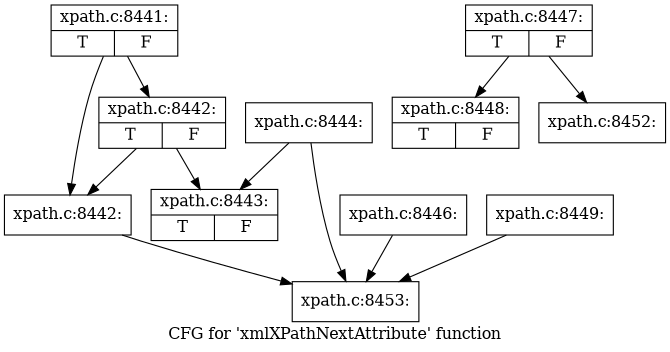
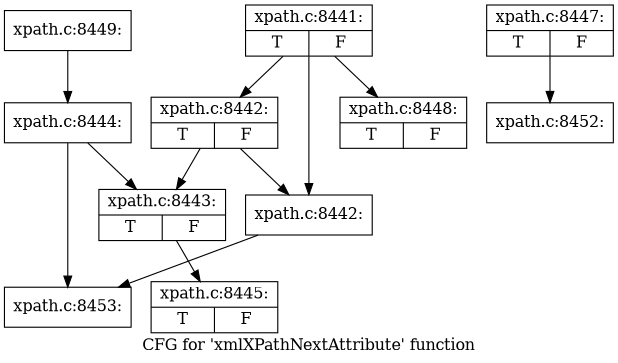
edge "xpath.c:8447:" -> "xpath.c:8448:": now "xpath.c:8441:" -> "xpath.c:8448:"
node "xpath.c:8446:": removed
edge "xpath.c:8449:" -> "xpath.c:8453:": now "xpath.c:8449:" -> "xpath.c:8444:"
node "xpath.c:8445:": added
